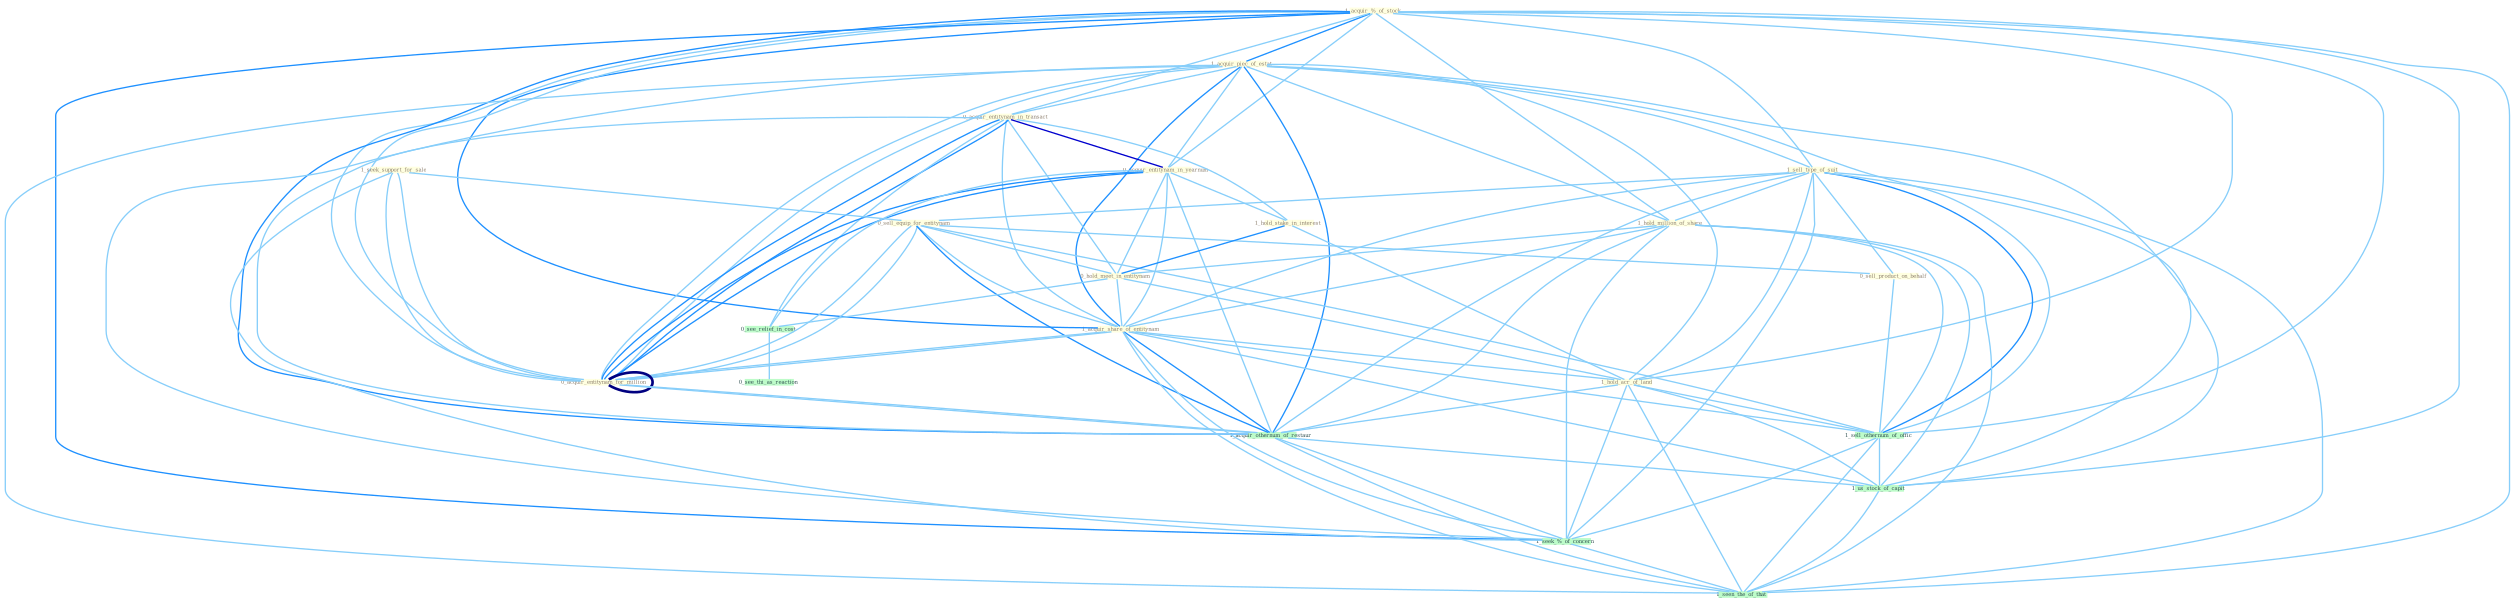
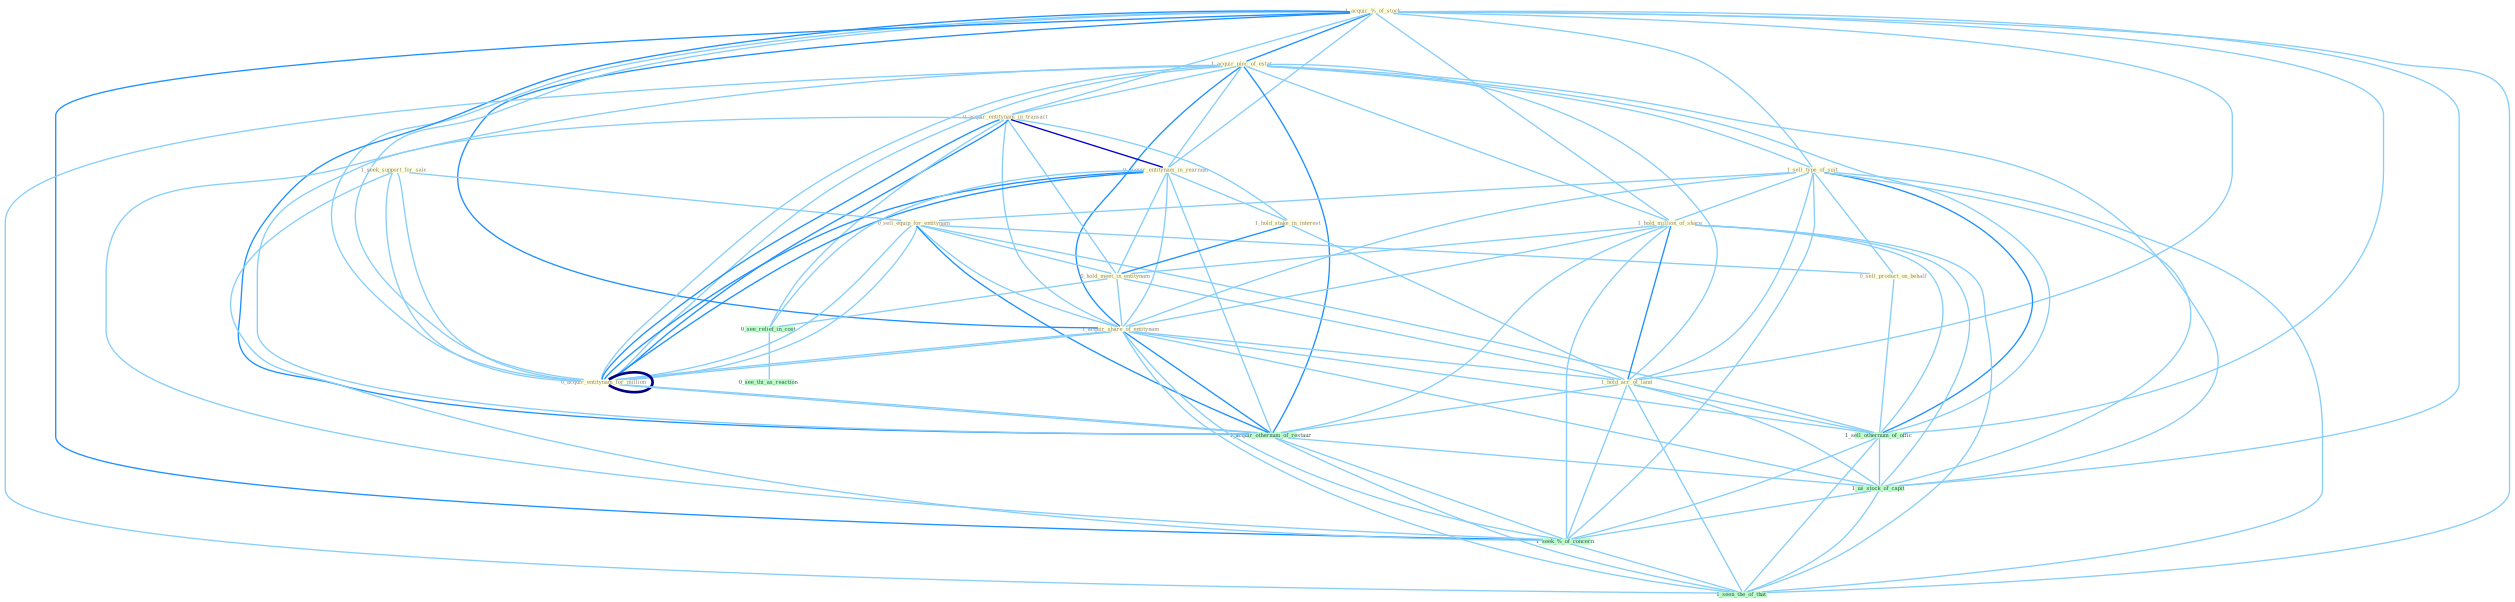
edge "1_sell_type_of_suit" -- "1_acquir_othernum_of_restaur": removed
edge "1_hold_million_of_share" -- "1_hold_acr_of_land": added
edge "1_us_stock_of_capit" -- "1_seek_%_of_concern": added
